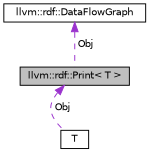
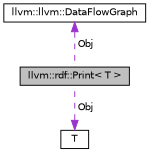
node "llvm::rdf::DataFlowGraph": label "llvm::rdf::DataFlowGraph" -> "llvm::llvm::DataFlowGraph"
edge "T" -> "llvm::rdf::Print< T >": reversed
